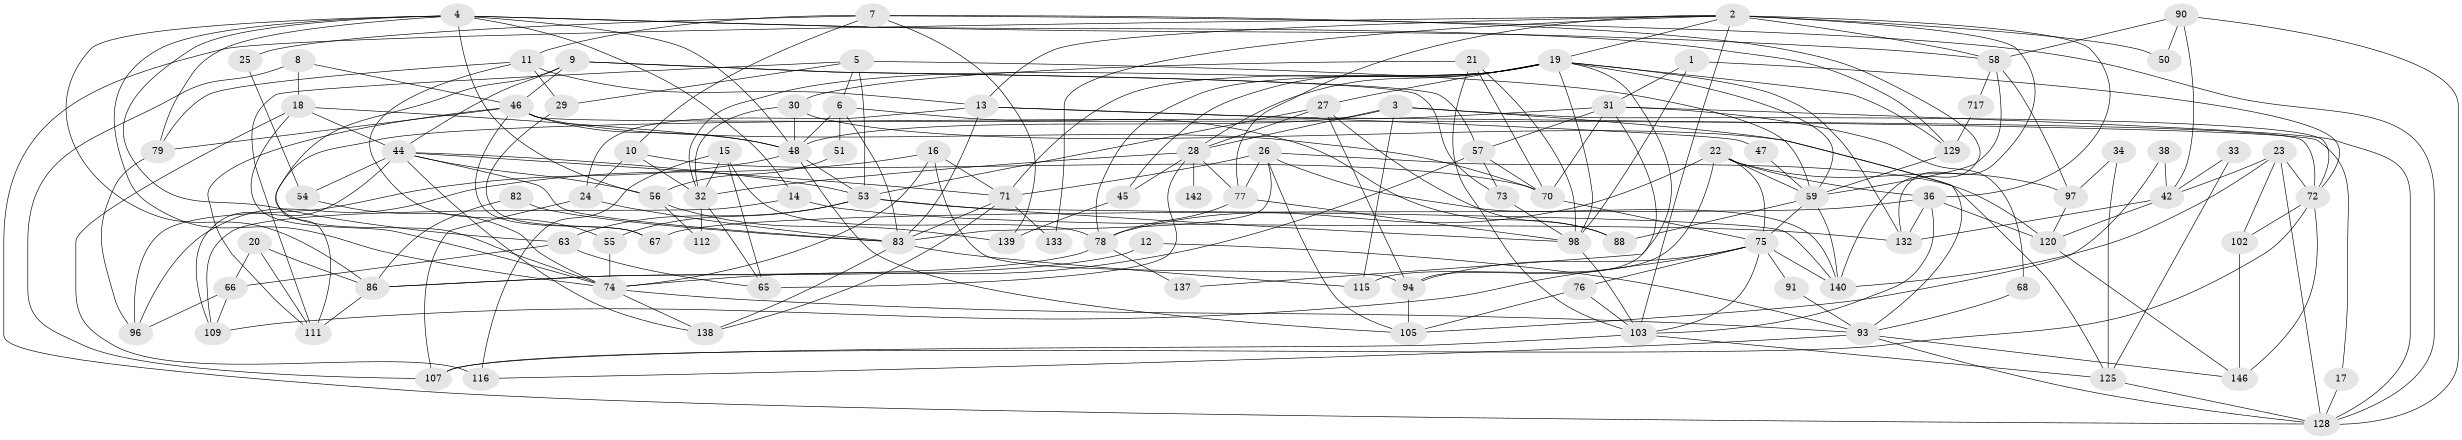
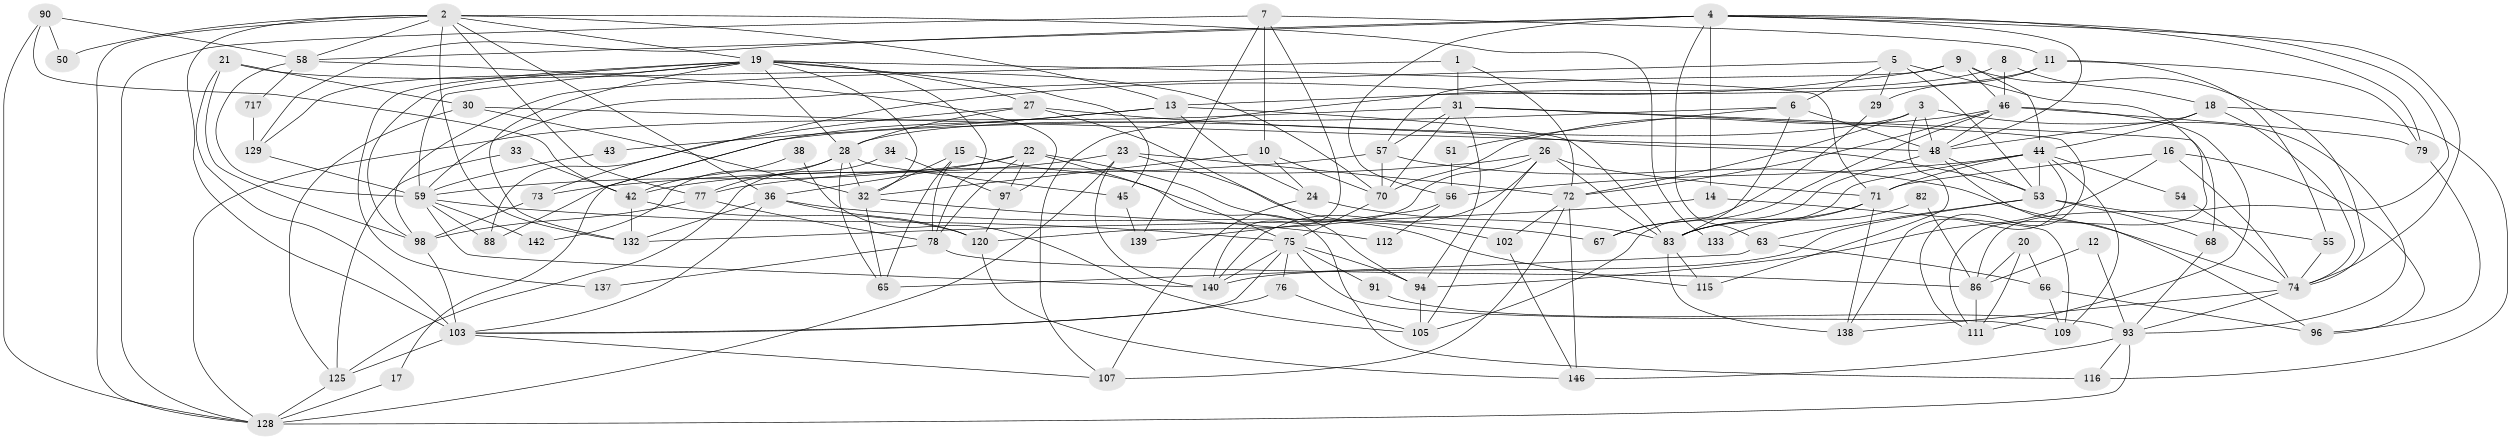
node "25": removed
node "47": label "47" -> "43"
edge "59" -- "142": added
edge "53" -- "98": now "53" -- "68"
